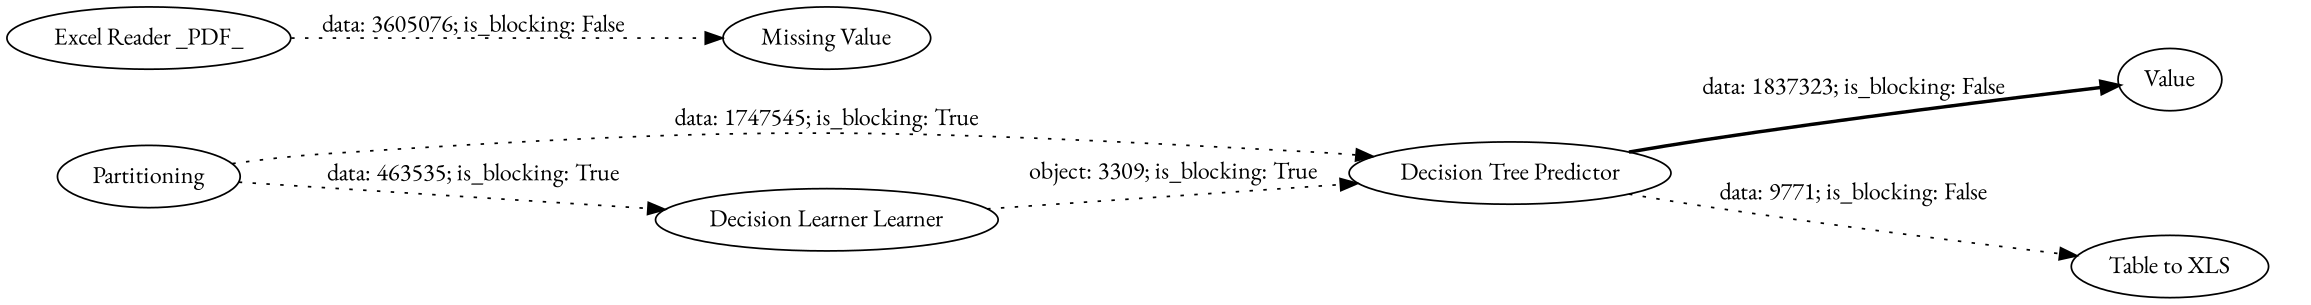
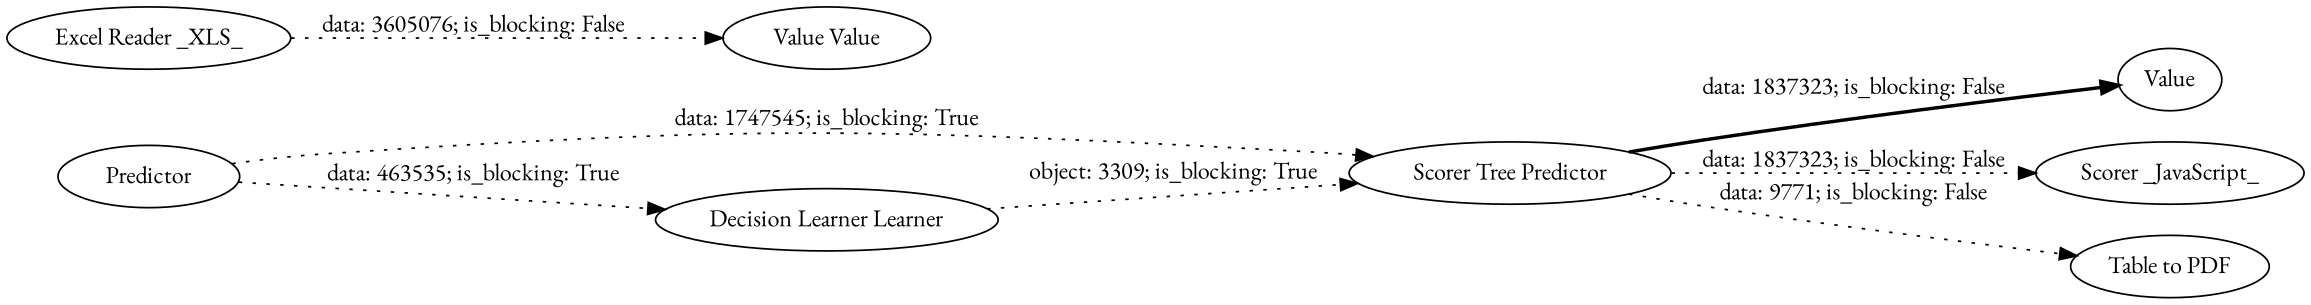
node "Excel Reader _PDF_": label "Excel Reader _PDF_" -> "Excel Reader _XLS_"
node "Missing Value": label "Missing Value" -> "Value Value"
node "Decision Tree Predictor": label "Decision Tree Predictor" -> "Scorer Tree Predictor"
node "Scorer _JavaScript_": added
node "Partitioning": label "Partitioning" -> "Predictor"
node "Table to XLS": label "Table to XLS" -> "Table to PDF"
